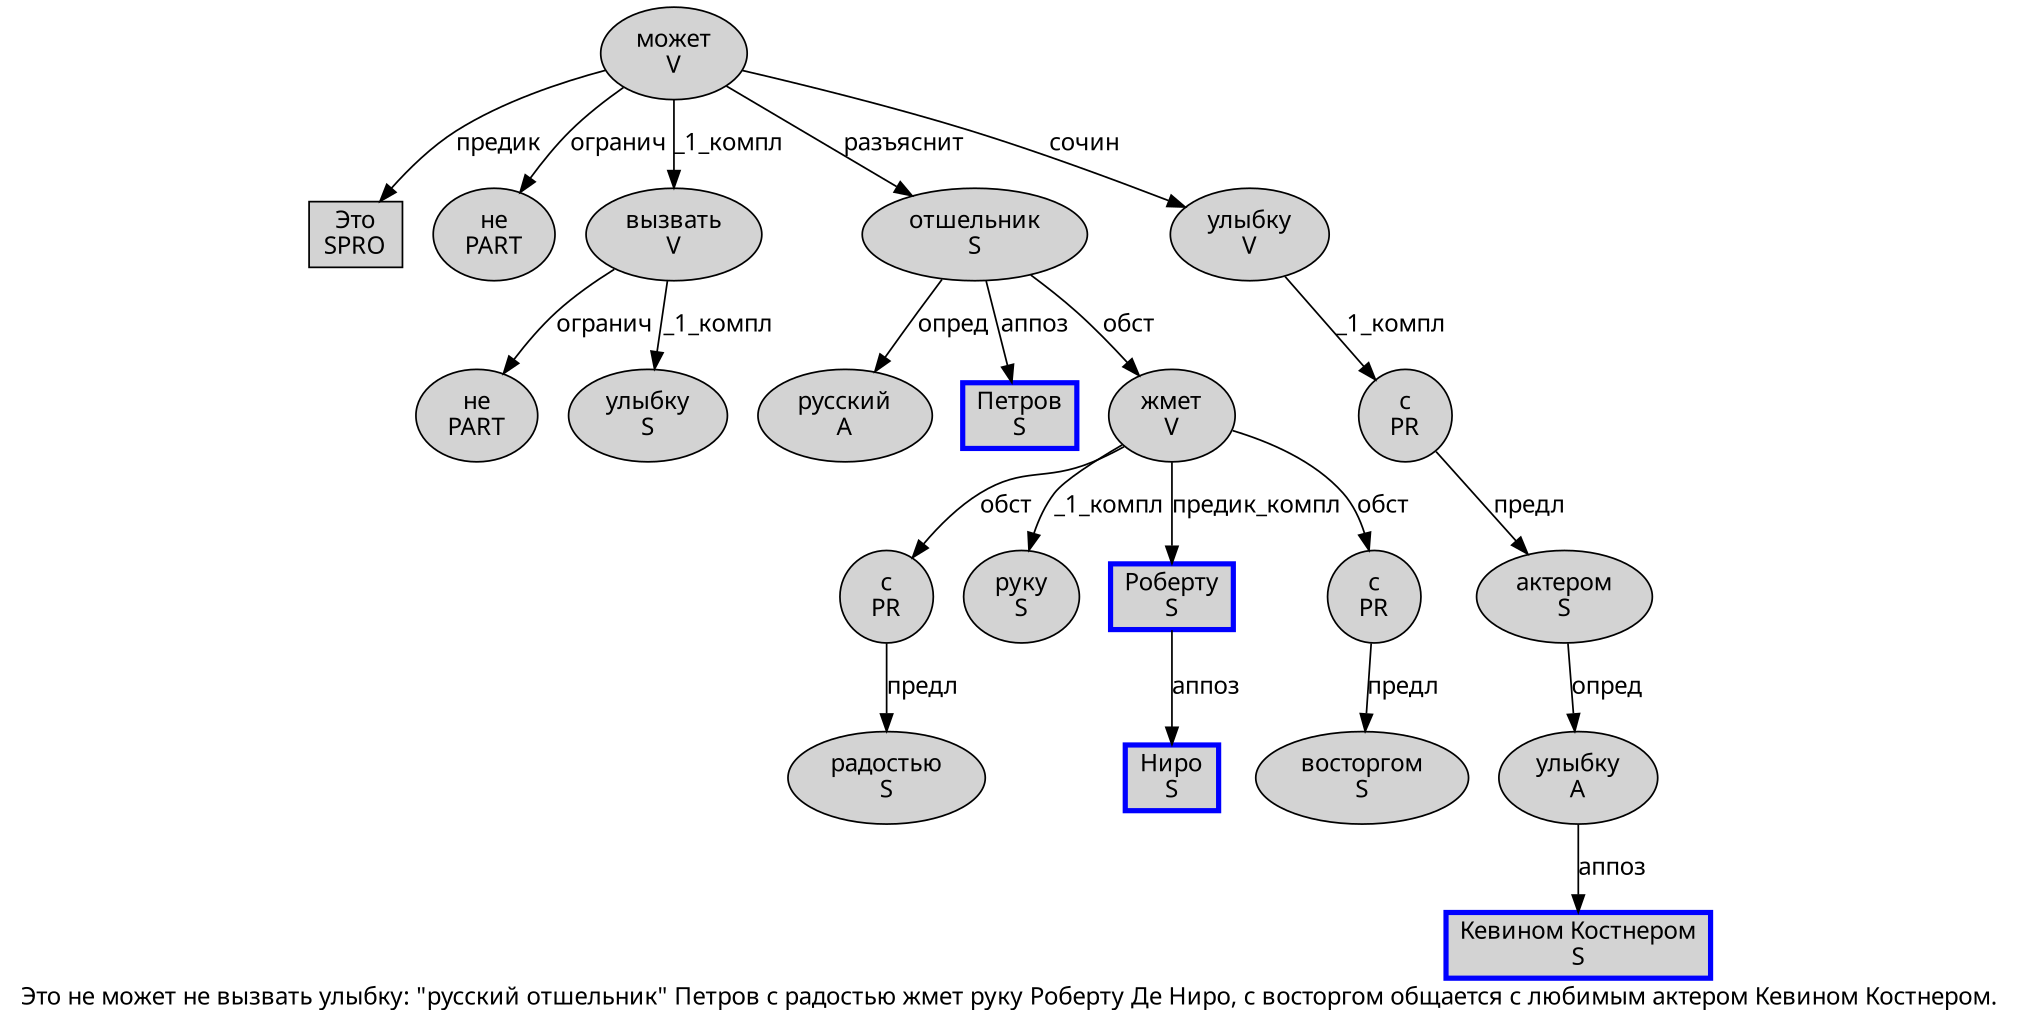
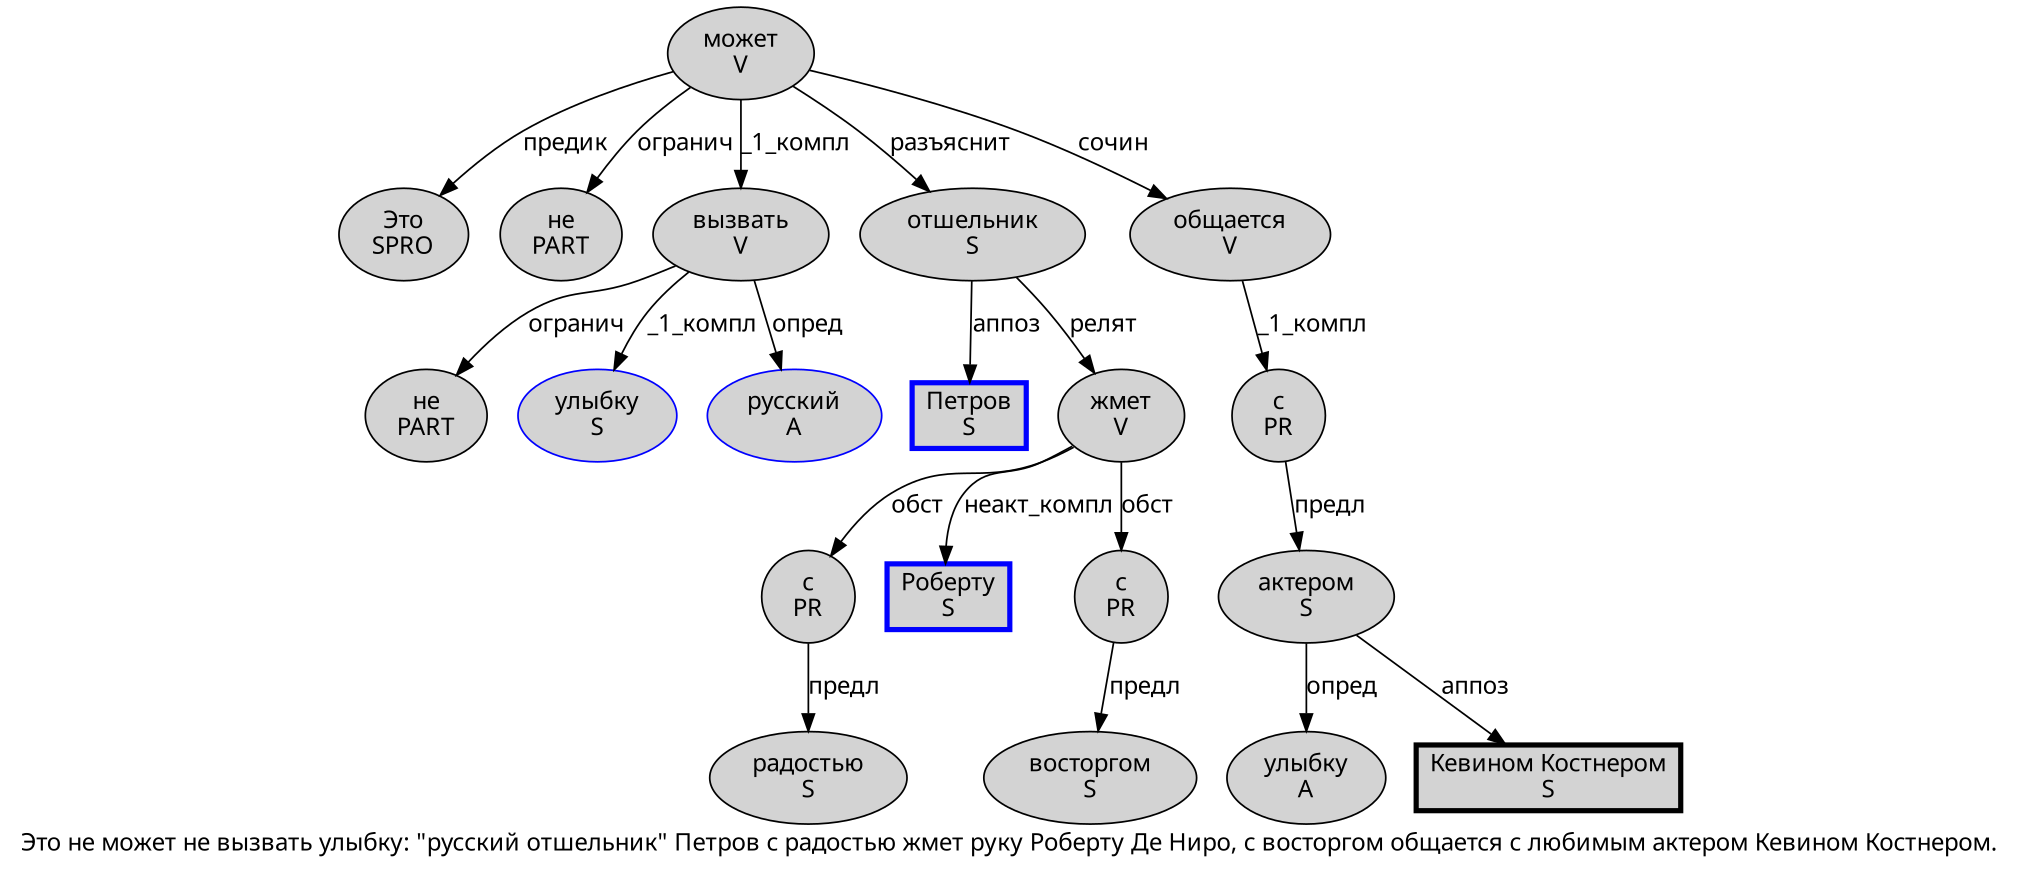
node "Это SPRO": shape box -> ellipse
node "улыбку V": label "улыбку V" -> "общается V"
edge "отшельник S" -> "русский A": now "вызвать V" -> "русский A"
edge "отшельник S" -> "жмет V": label "обст" -> "релят"
node "улыбку S": color black -> blue
node "русский A": color black -> blue
edge "жмет V" -> "Роберту S": label "предик_компл" -> "неакт_компл"
node "руку S": removed
node "Ниро S": removed
edge "улыбку A" -> "Кевином Костнером S": now "актером S" -> "Кевином Костнером S"
node "Кевином Костнером S": color blue -> black
